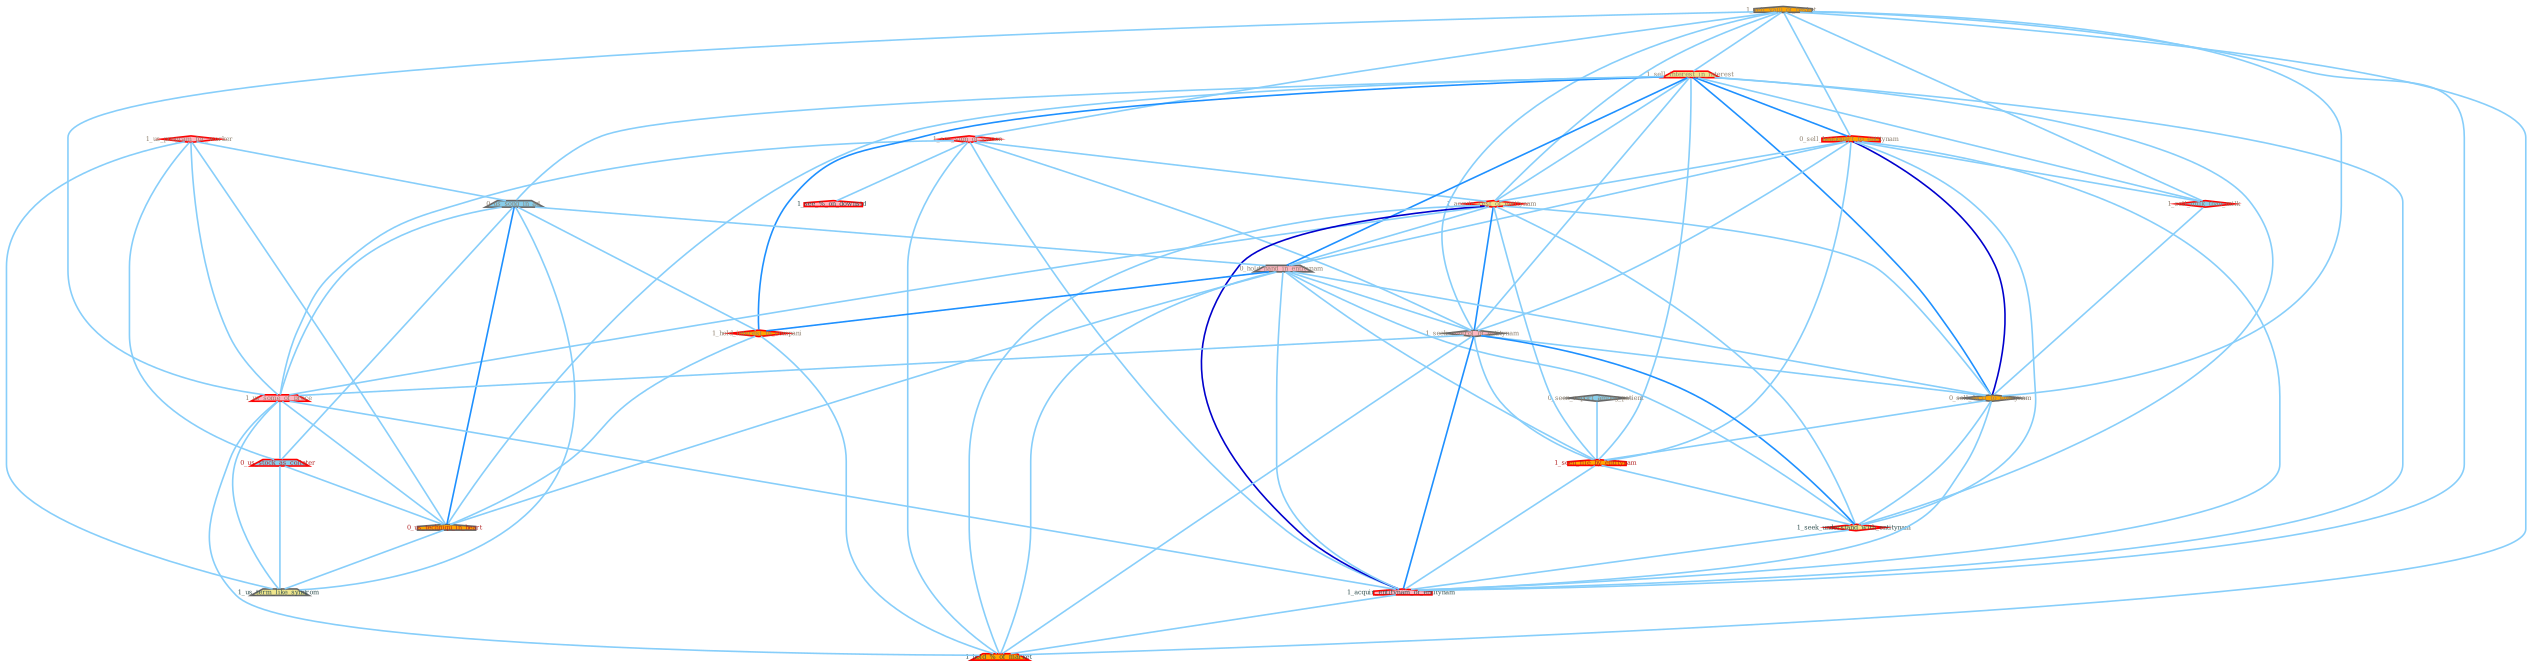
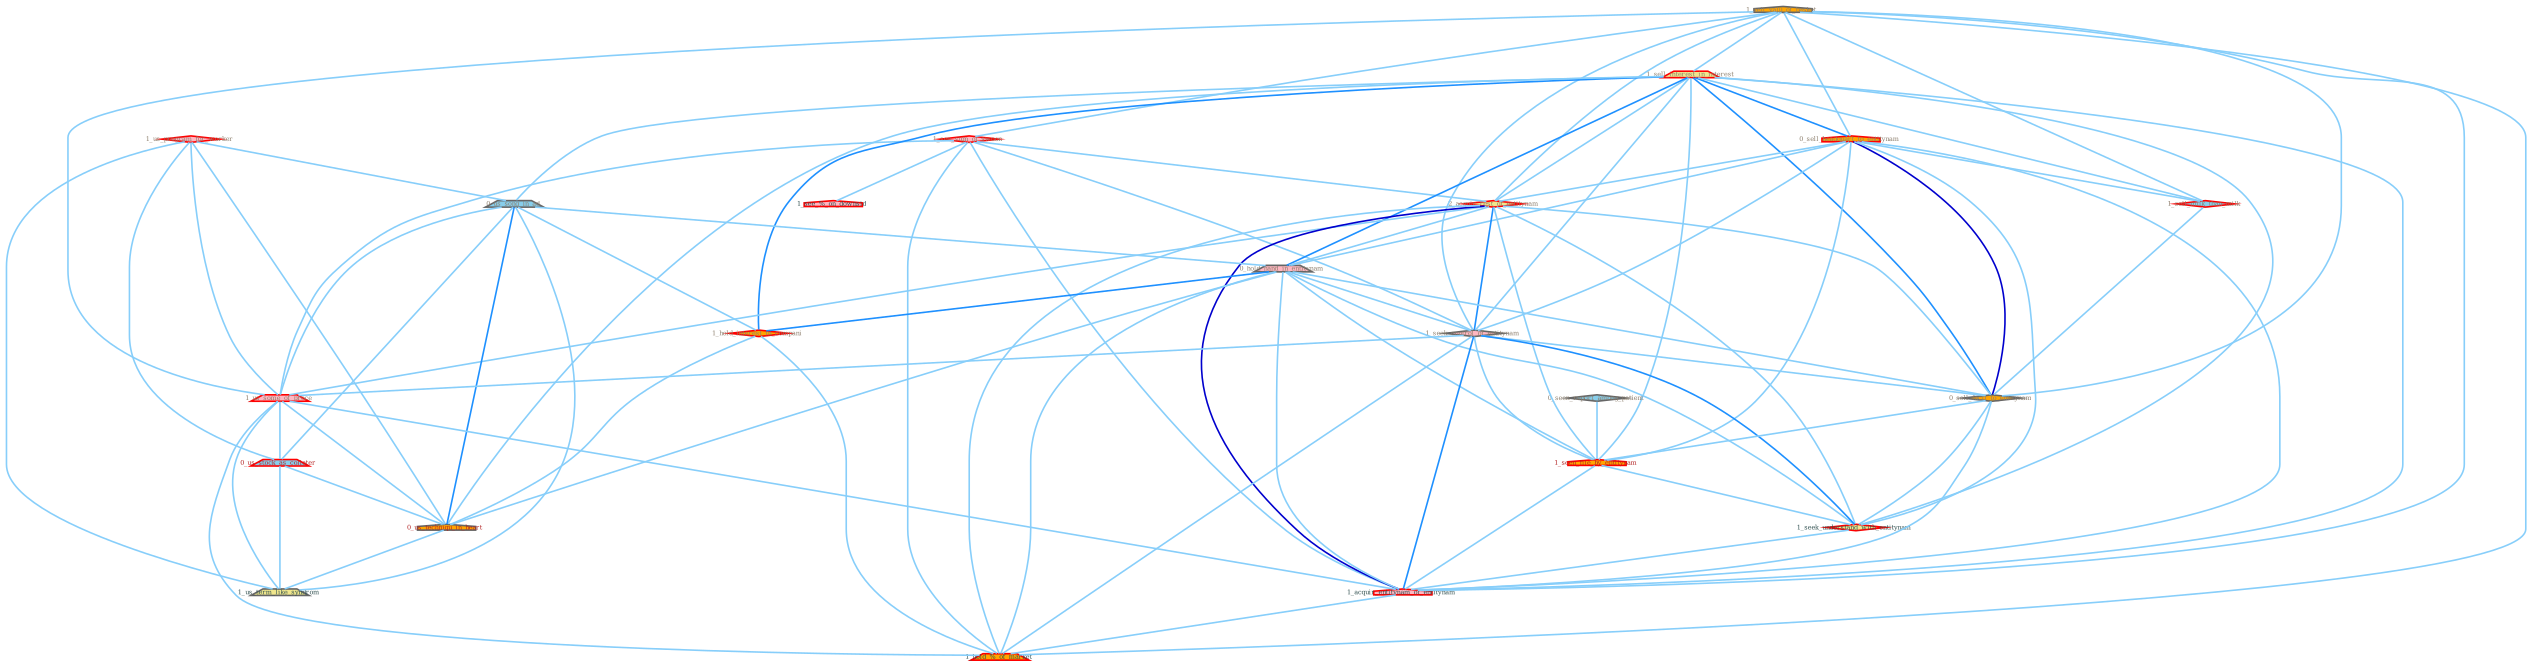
node "1_acquir_rest_of_entitynam": label "1_acquir_rest_of_entitynam" -> "2_acquir_rest_of_entitynam"
